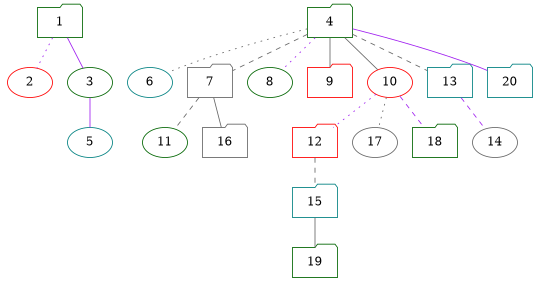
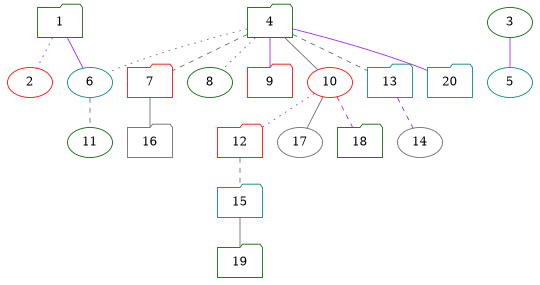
edge "1" -- "3": now "1" -- "6"
edge "4" -- "9": color gray40 -> purple
node "7": color gray40 -> red
edge "7" -- "11": now "6" -- "11"
edge "10" -- "17": style dotted -> solid
